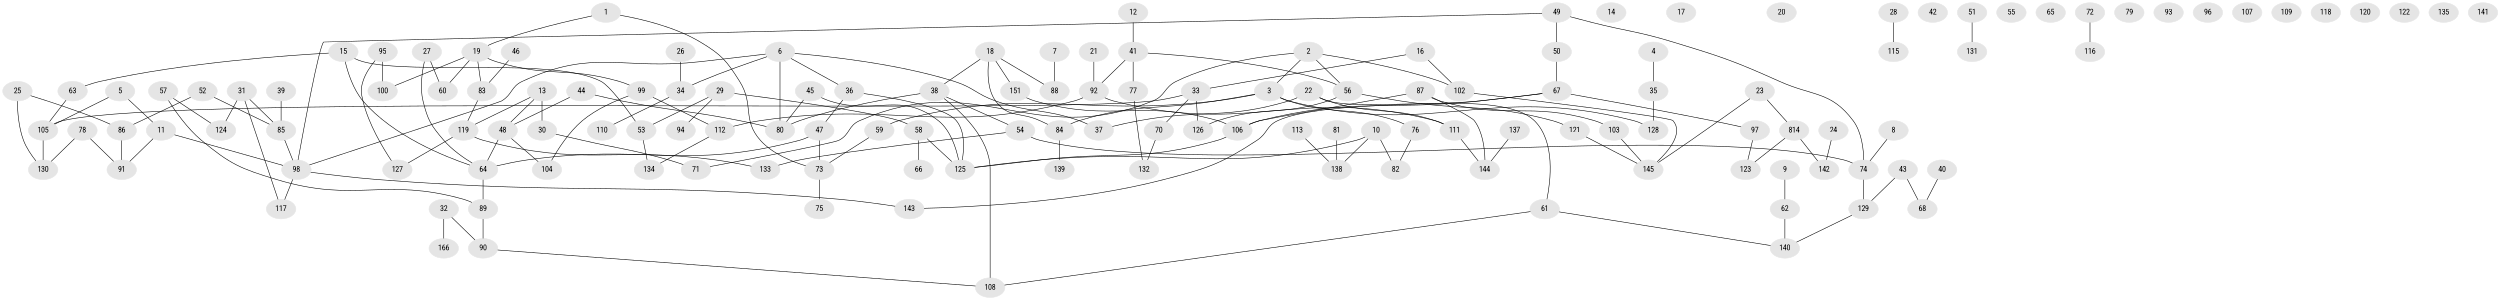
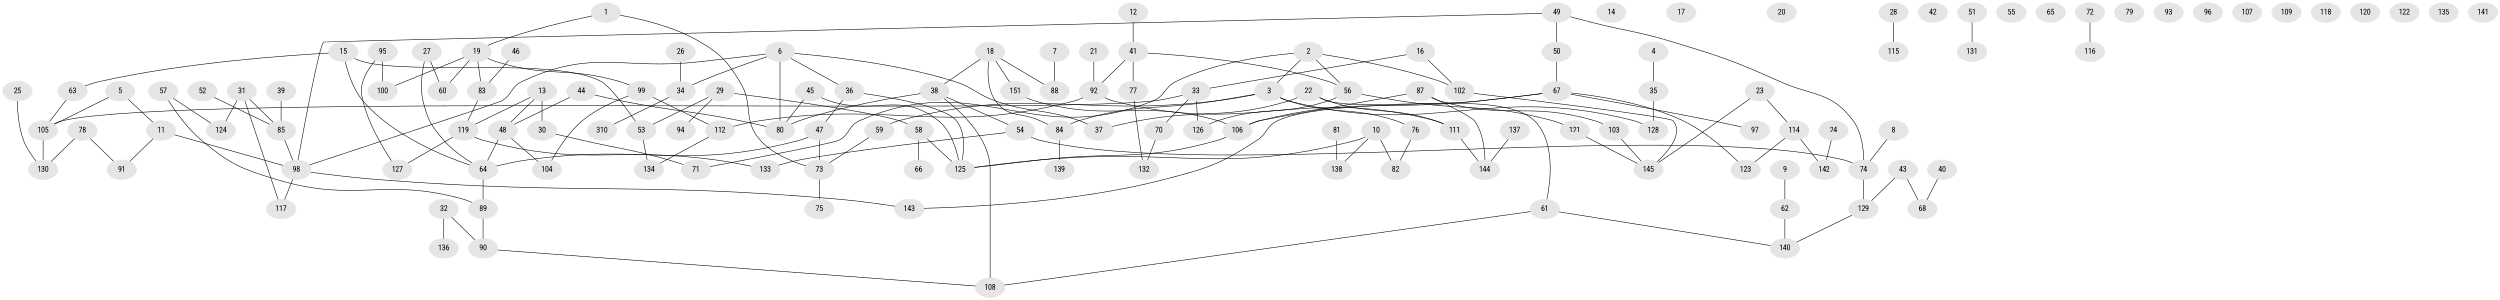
node "86": removed
node "110": label "110" -> "310"
node "113": removed
node "814": label "814" -> "114"
edge "97" -- "123": now "67" -- "123"
node "166": label "166" -> "136"
